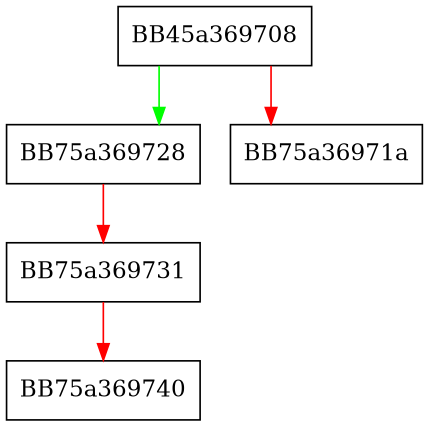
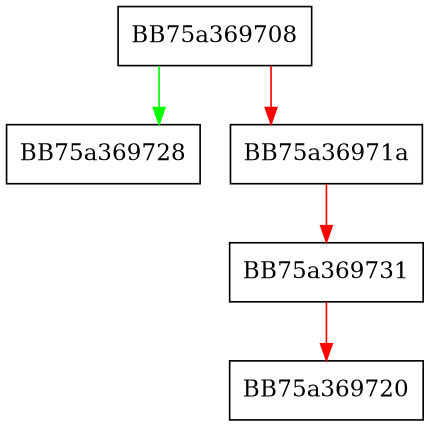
node "BB45a369708": label "BB45a369708" -> "BB75a369708"
edge "BB75a369728" -> "BB75a369731": now "BB75a36971a" -> "BB75a369731"
node "BB75a369740": label "BB75a369740" -> "BB75a369720"
